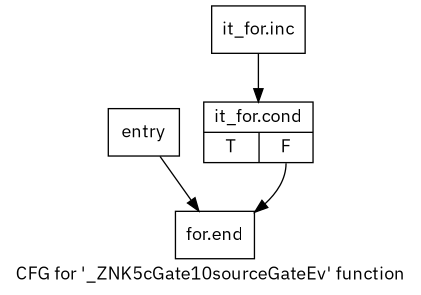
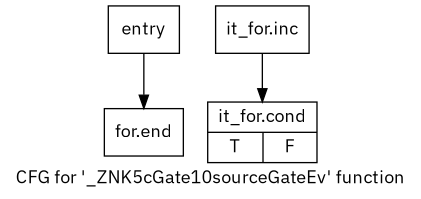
edge "it_for.cond" -> "for.end": removed
